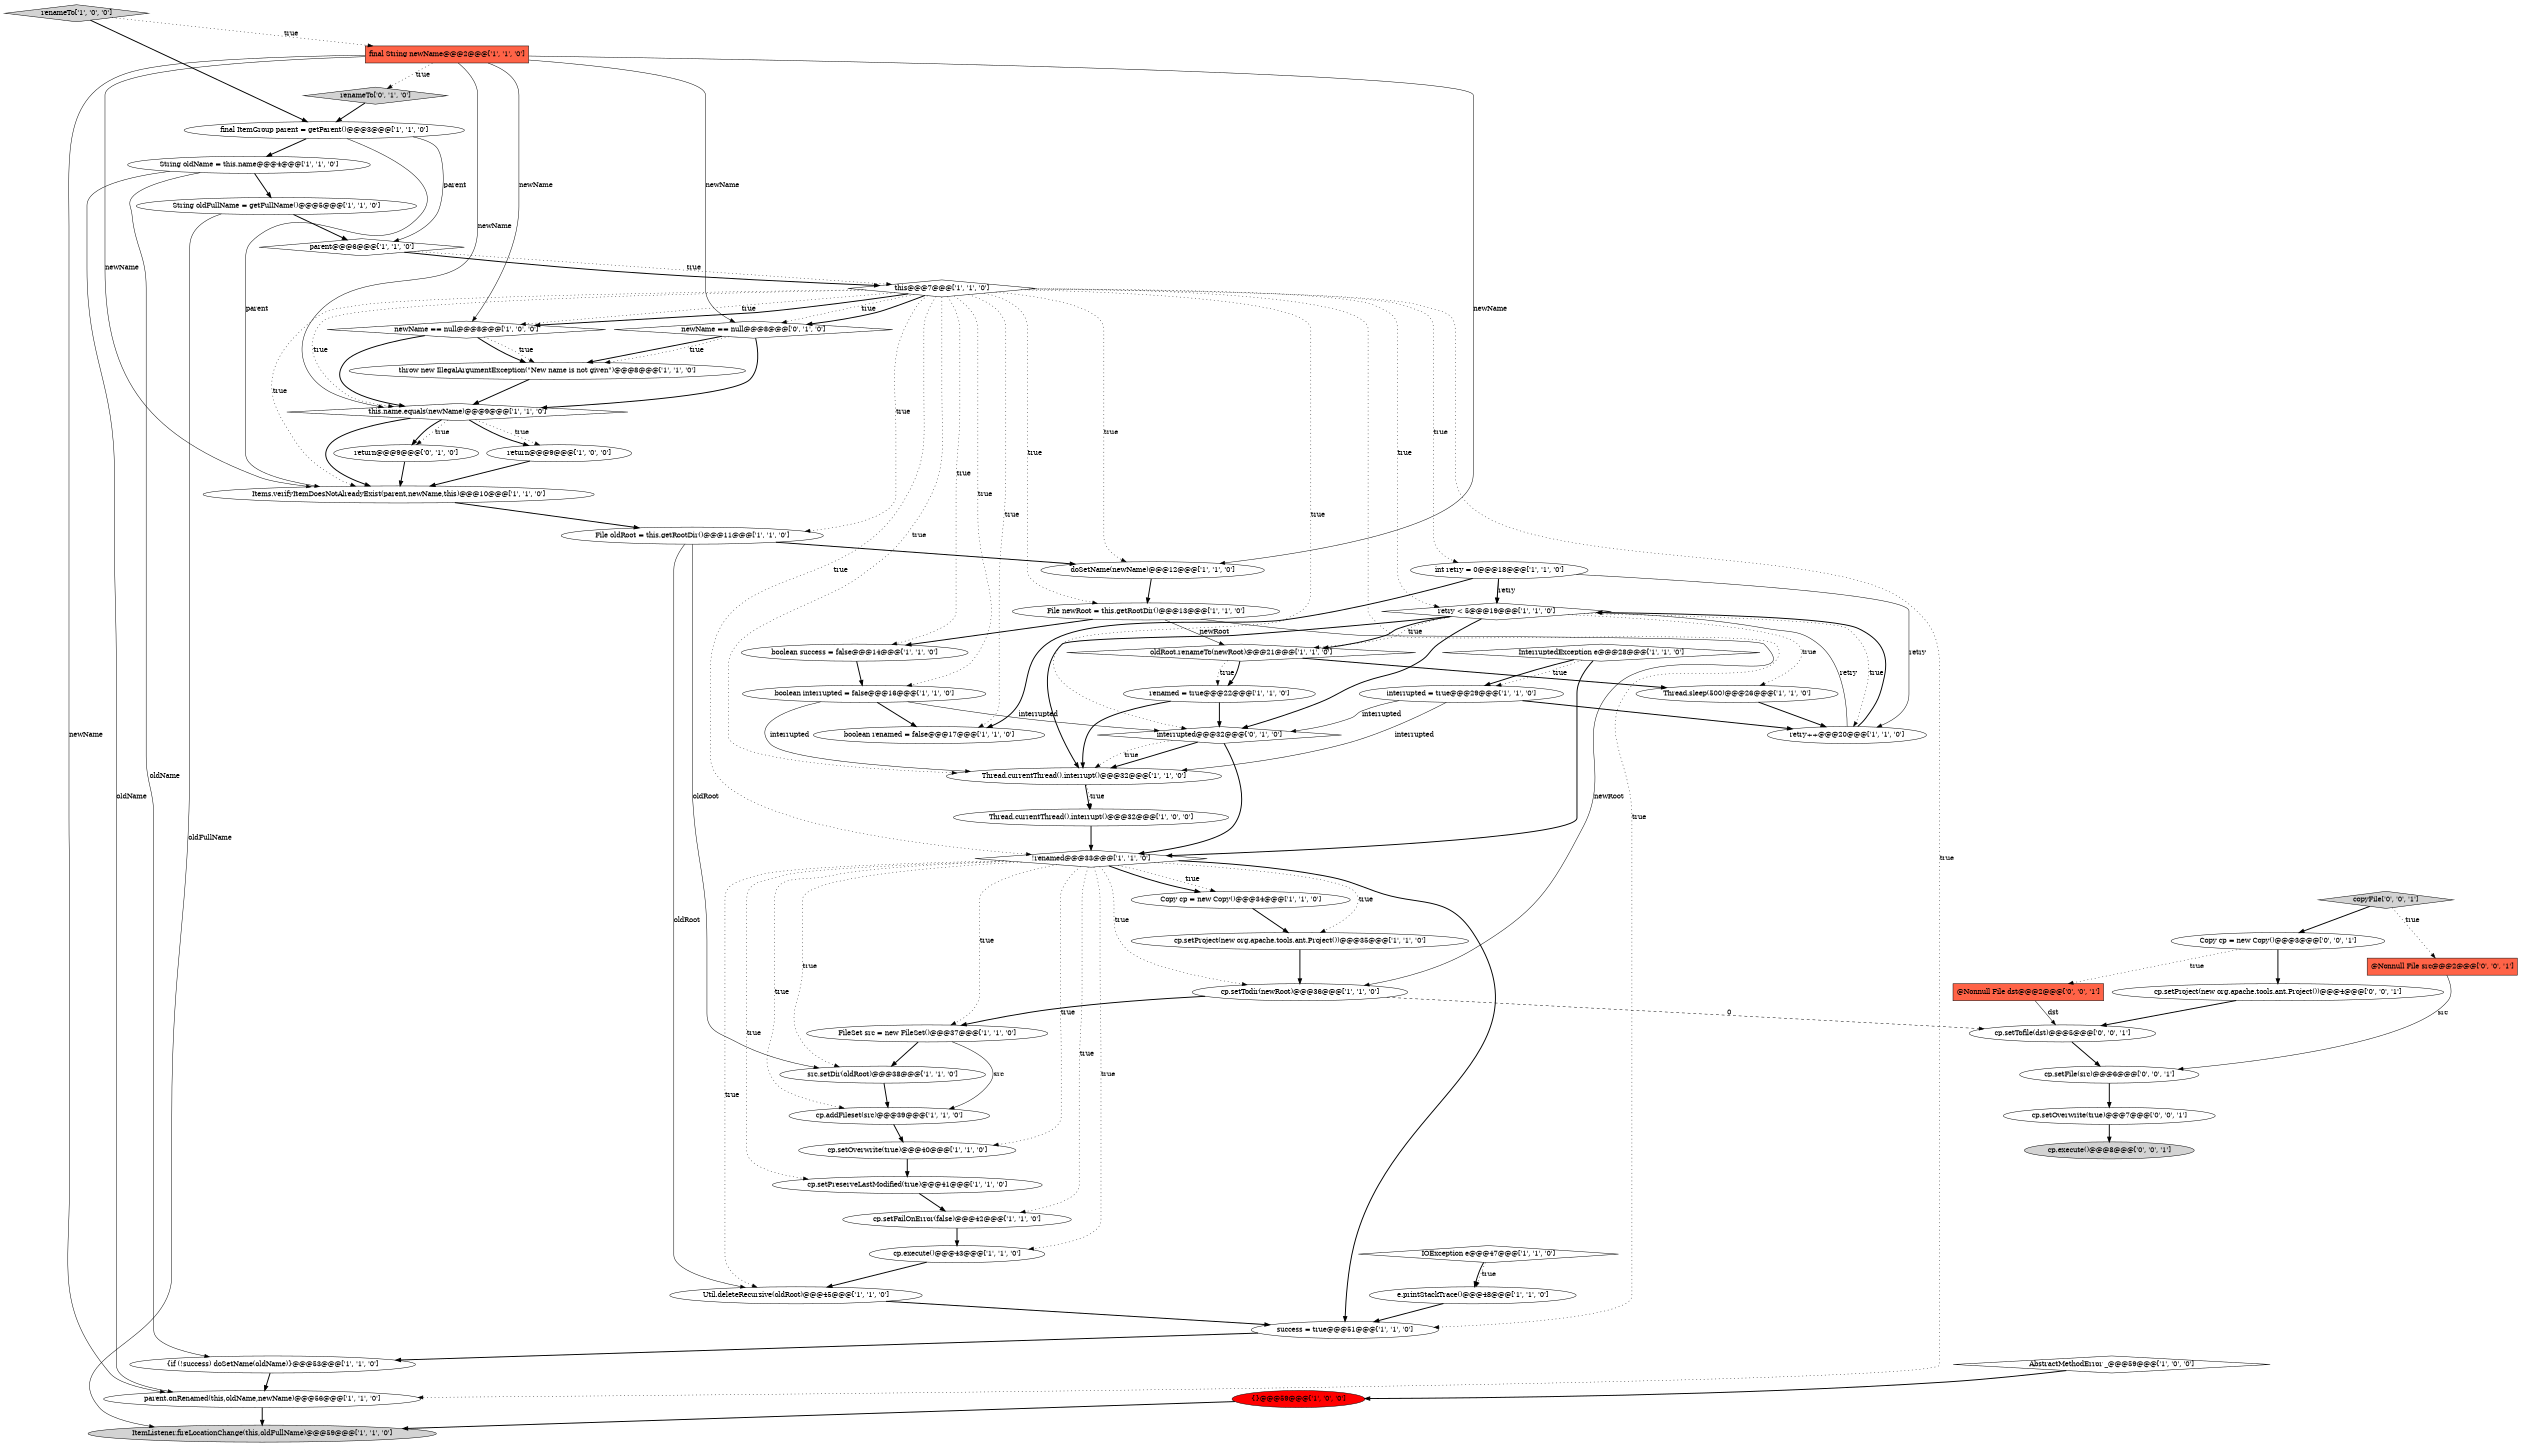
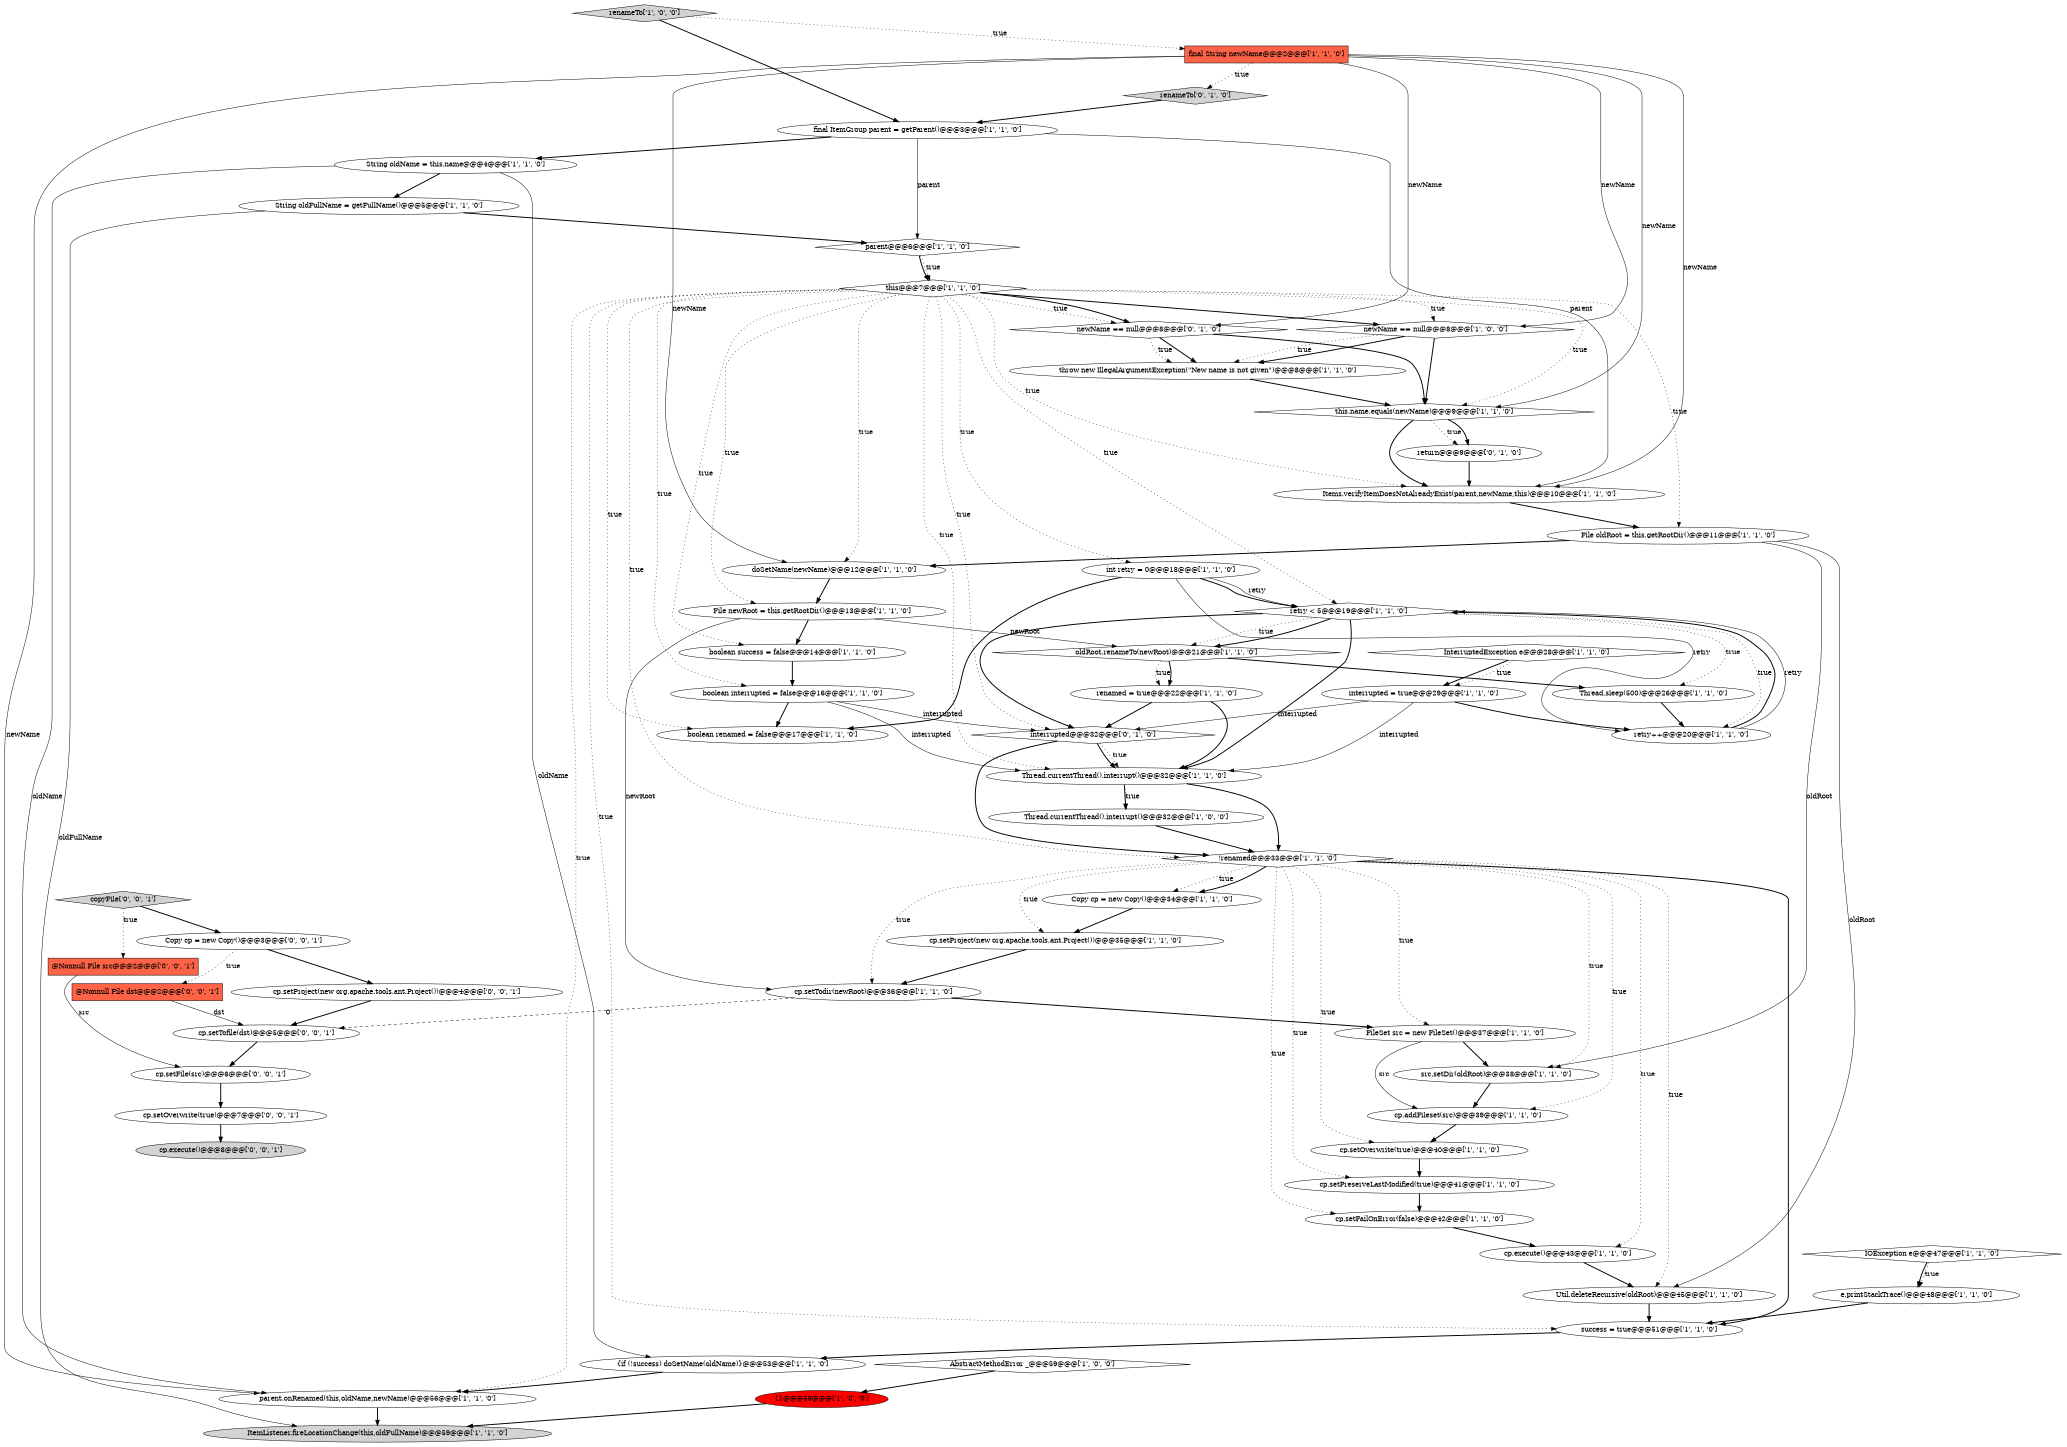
node "return@@@9@@@['1', '0', '0']": removed
edge "InterruptedException e@@@28@@@['1', '1', '0']" -> "!renamed@@@33@@@['1', '1', '0']": now "Thread.currentThread().interrupt()@@@32@@@['1', '1', '0']" -> "!renamed@@@33@@@['1', '1', '0']"
